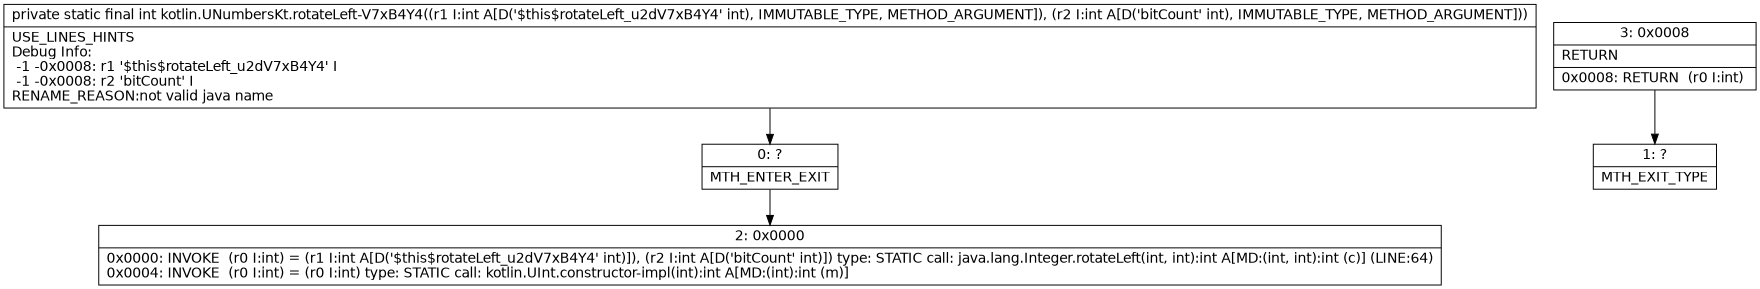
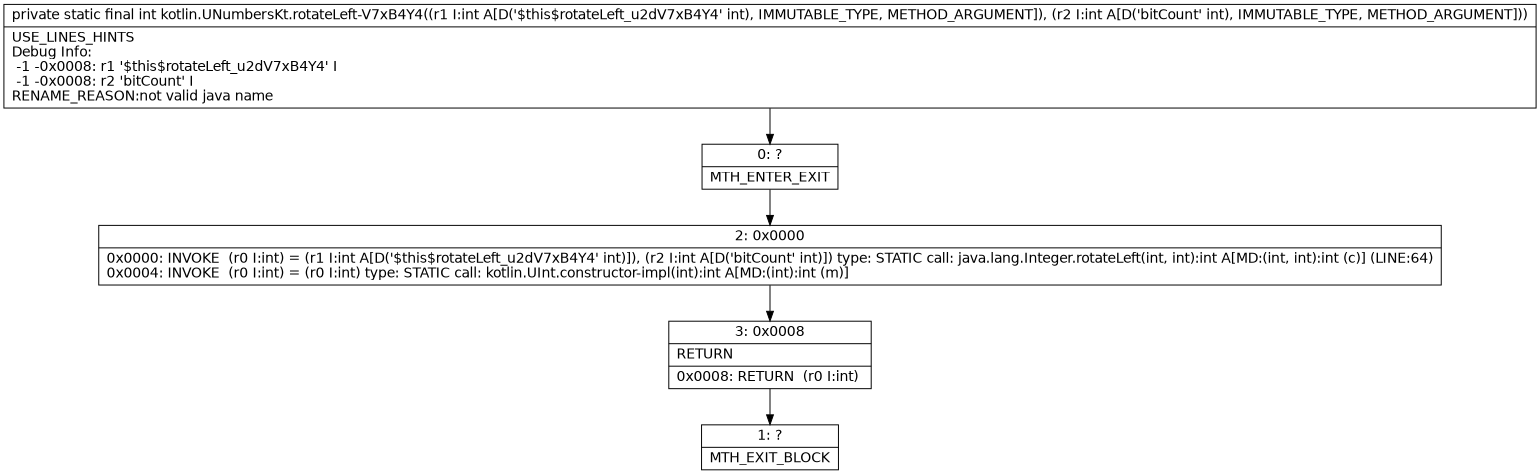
node "1: ?": text "MTH_EXIT_TYPE" -> "MTH_EXIT_BLOCK"
edge "2: 0x0000" -> "3: 0x0008": added
